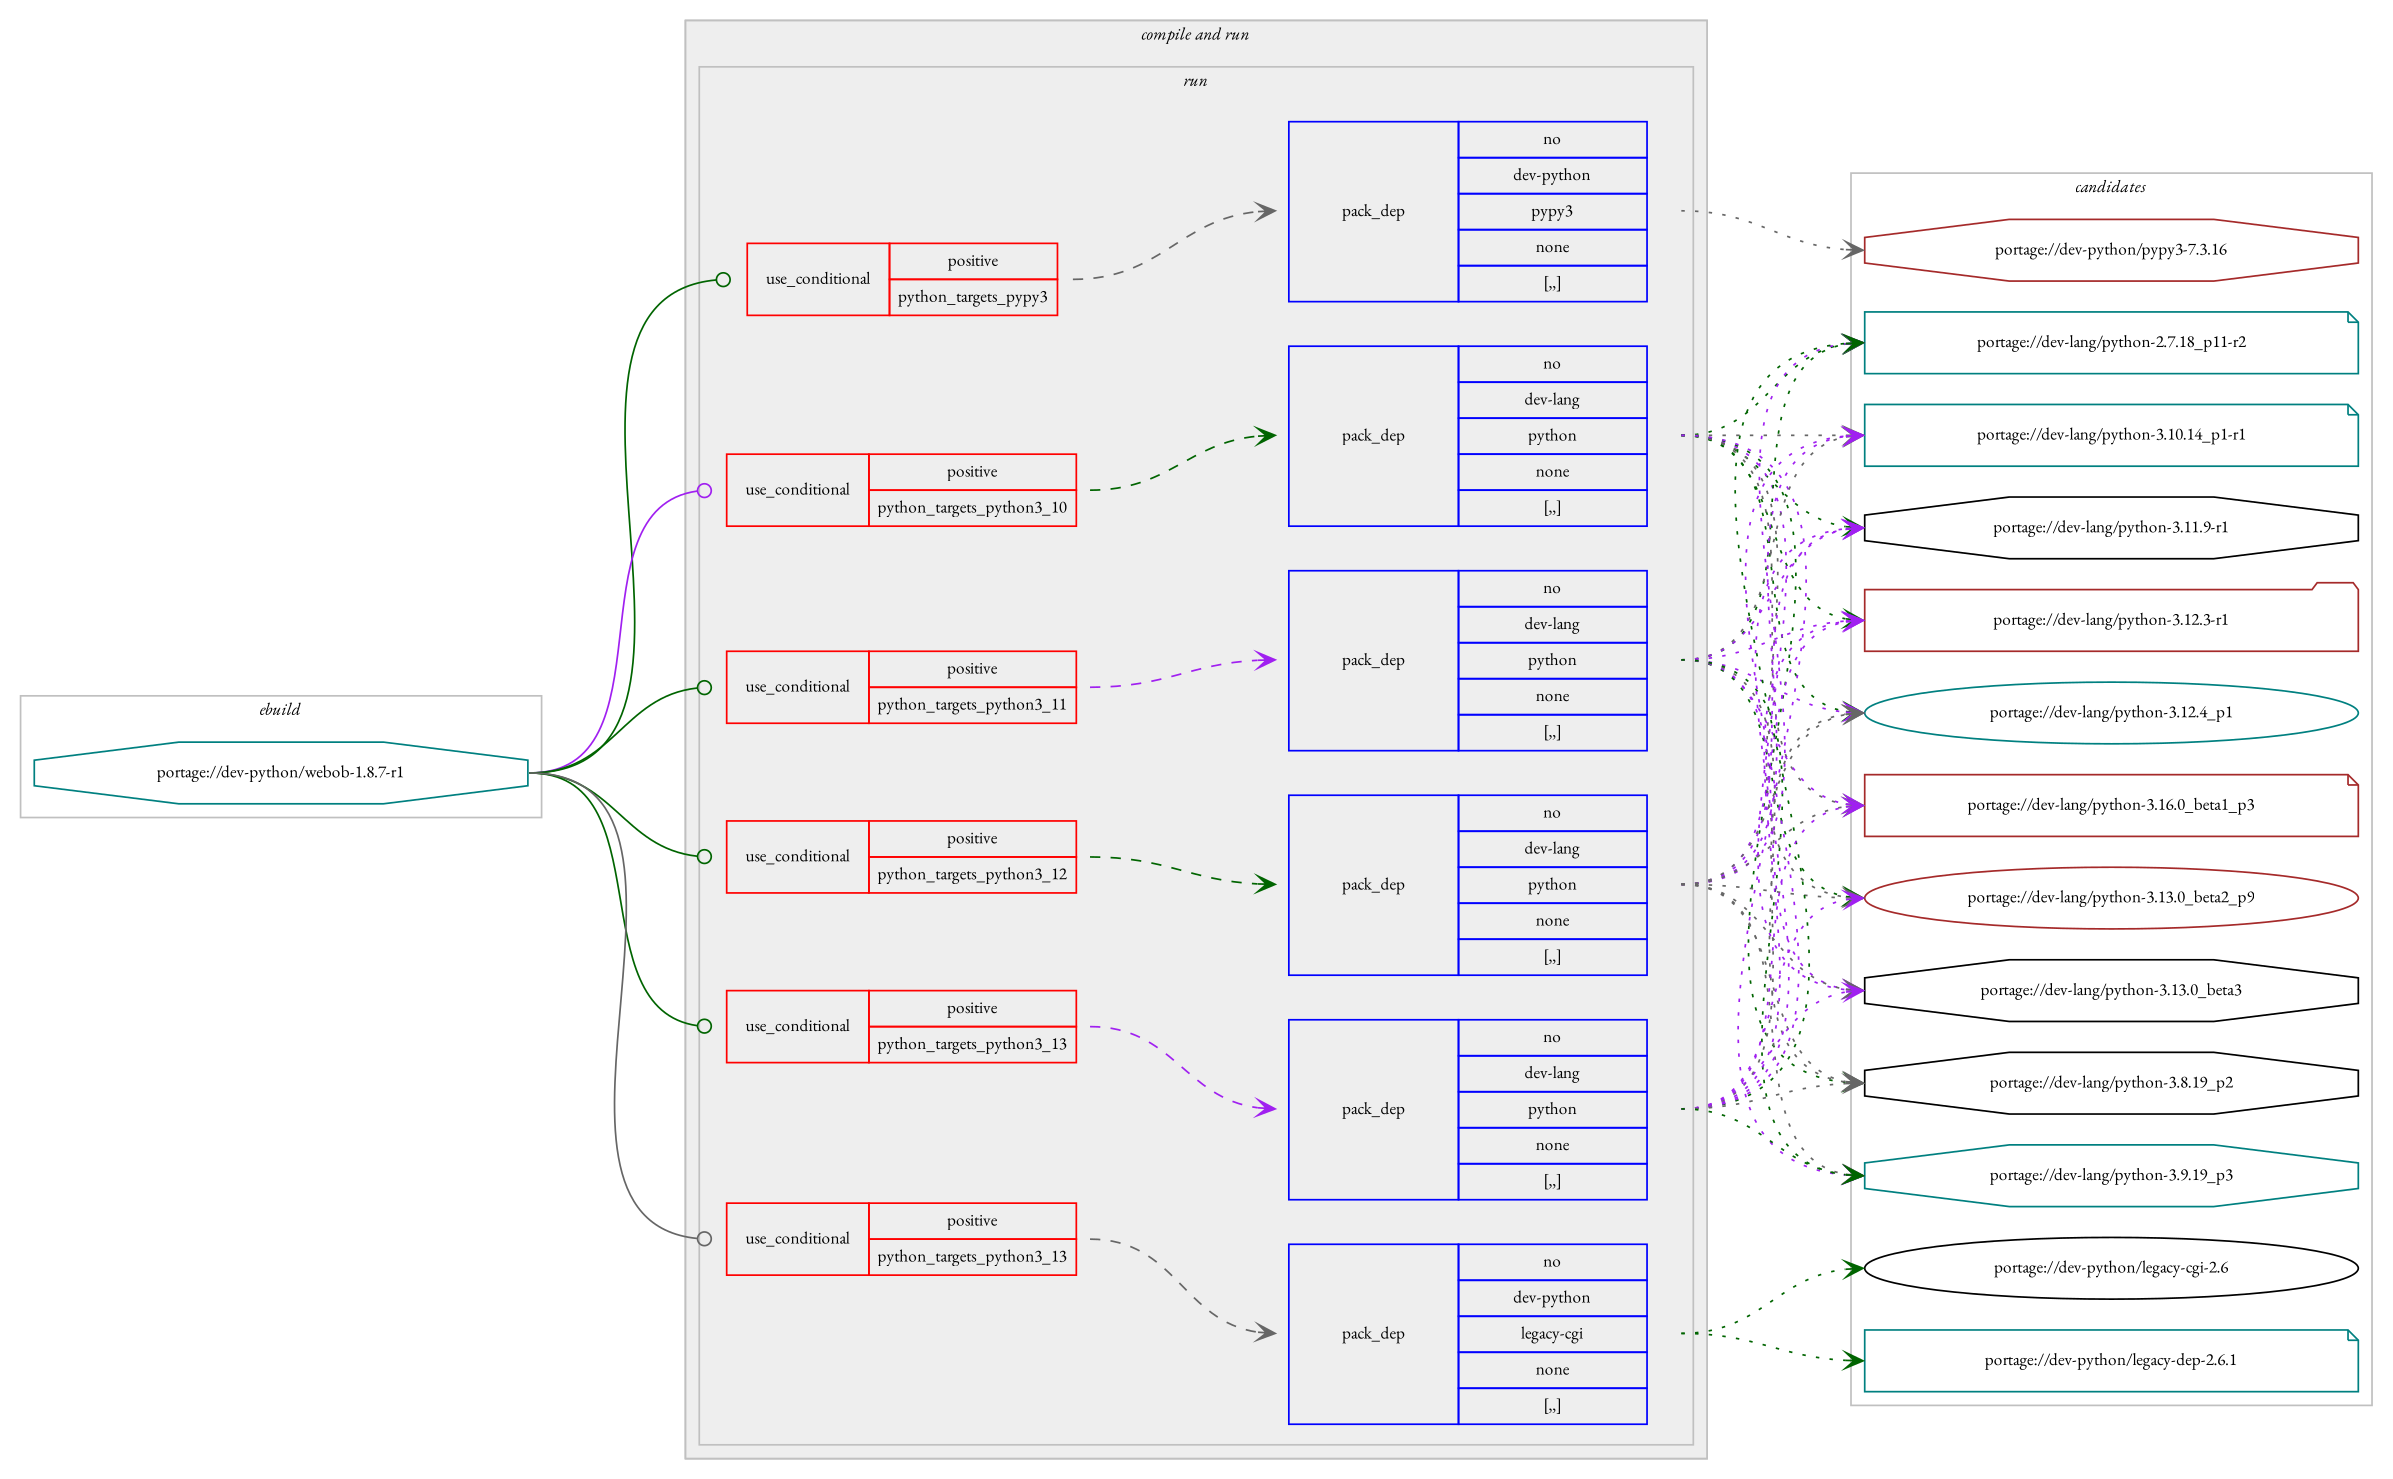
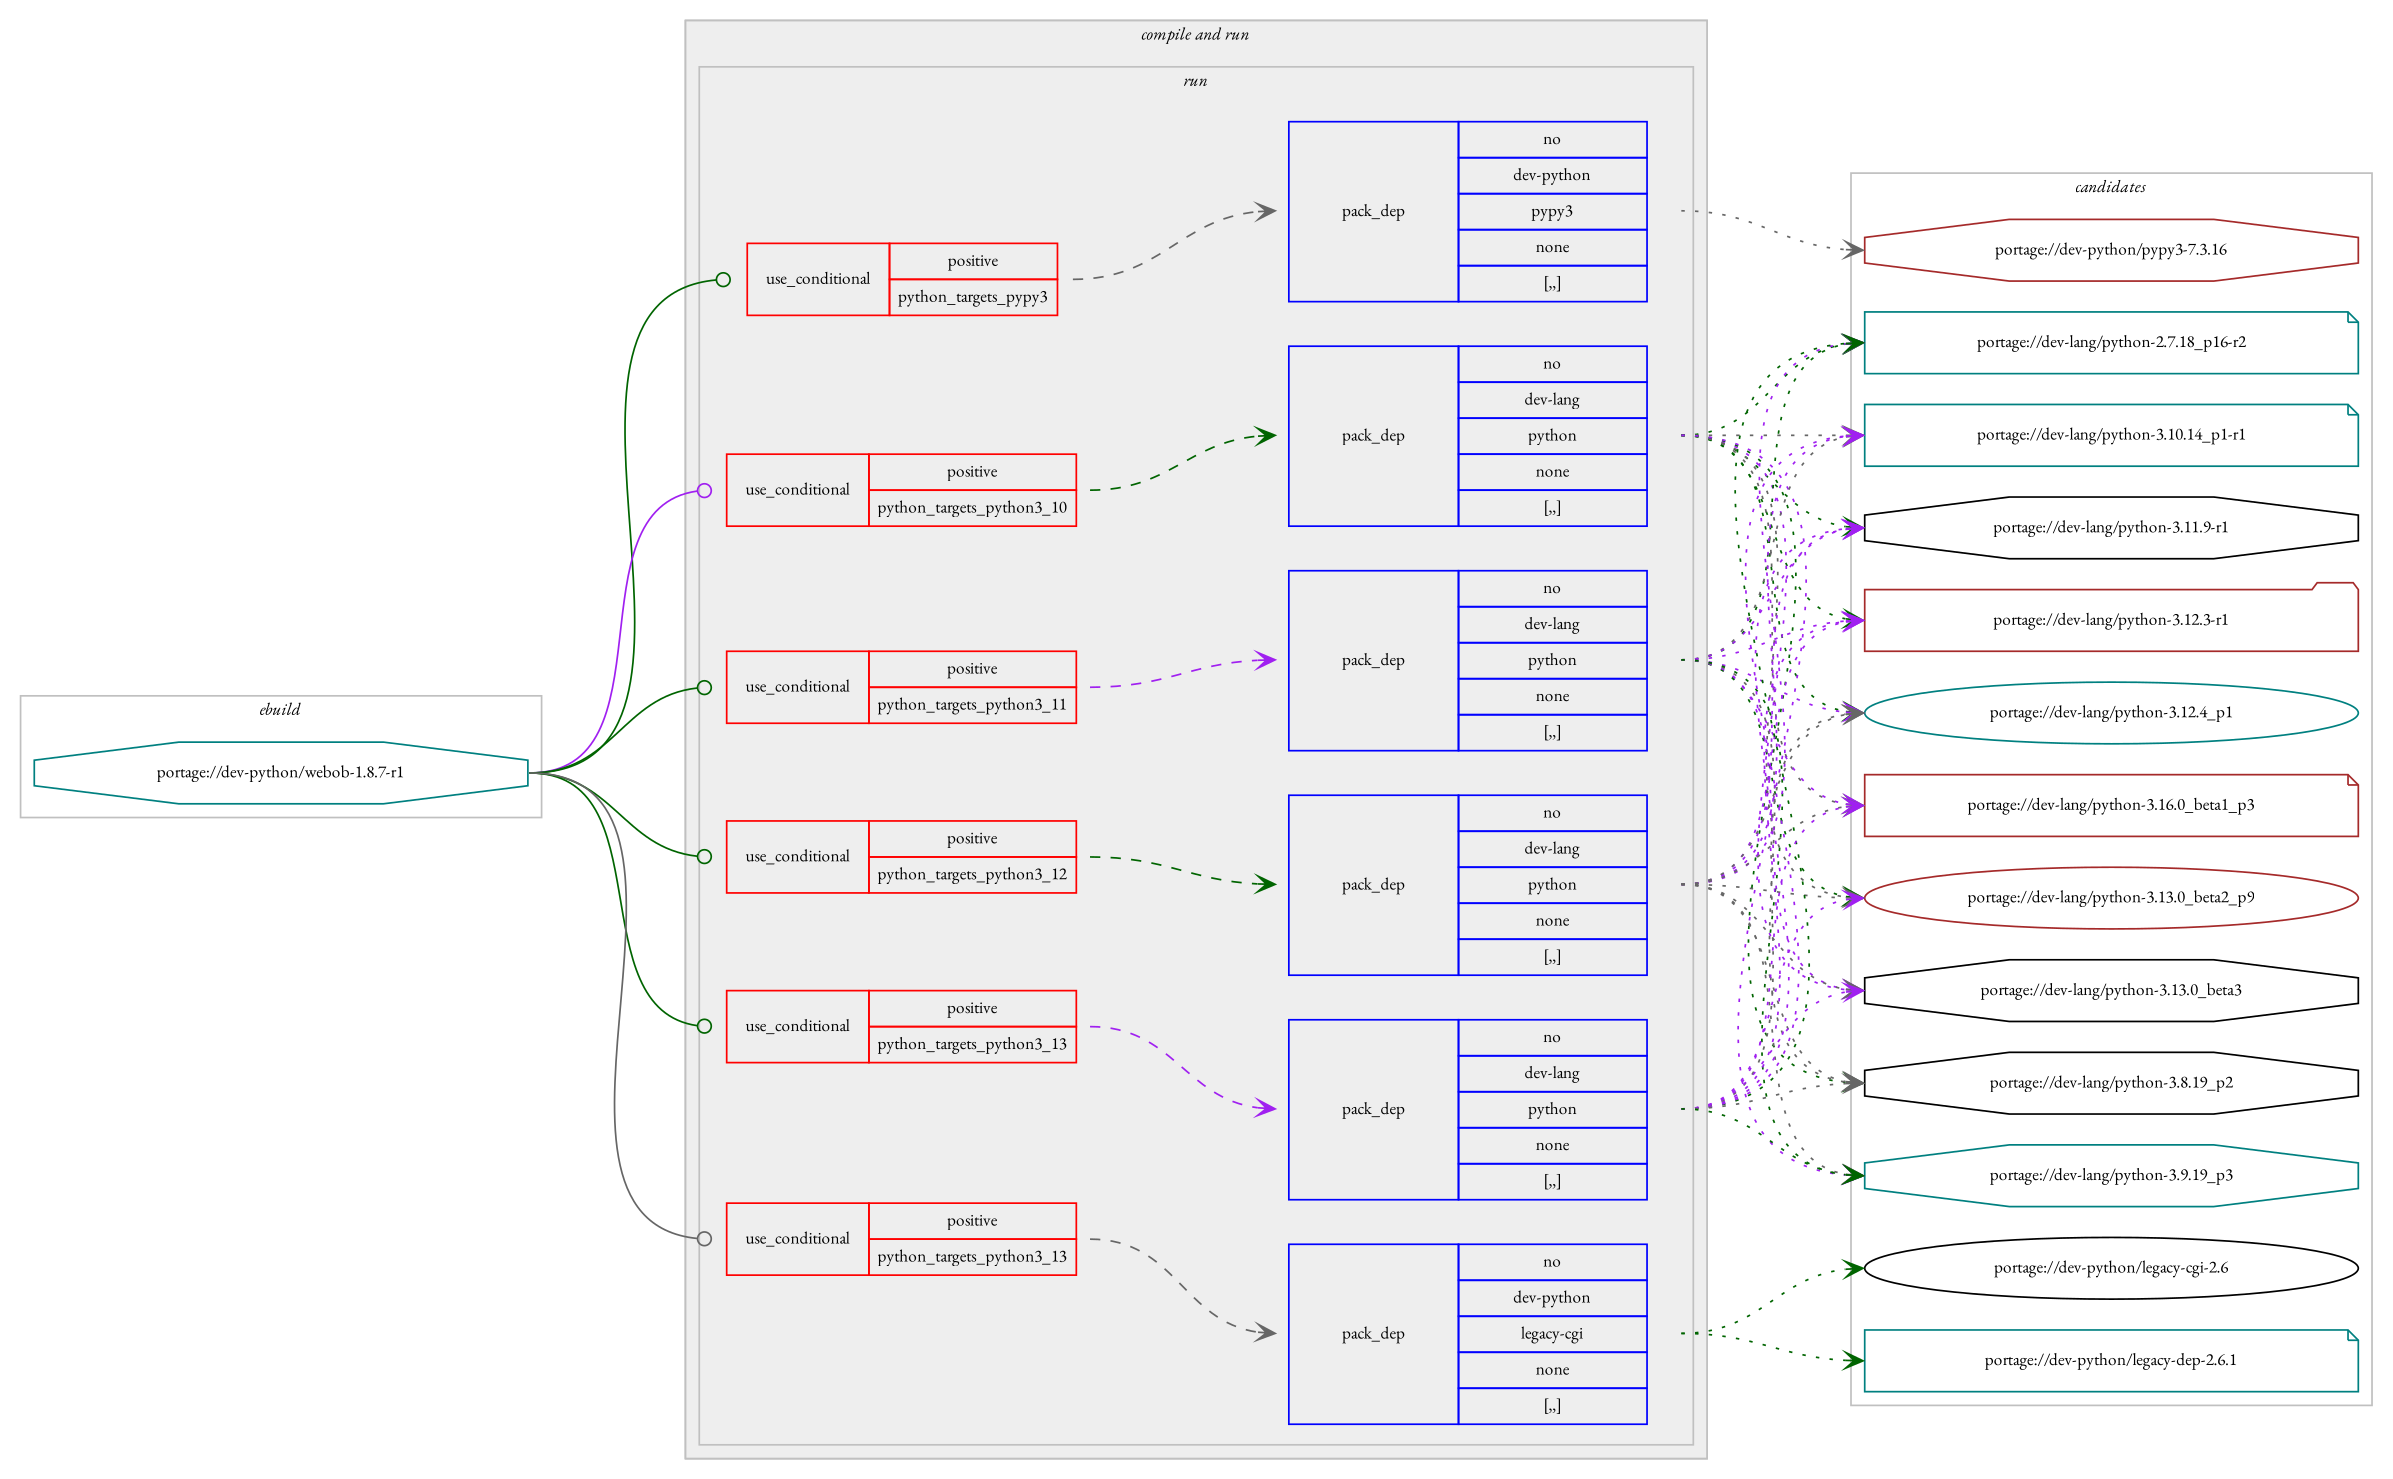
node "portage://dev-lang/python-2.7.18_p11-r2": label "portage://dev-lang/python-2.7.18_p11-r2" -> "portage://dev-lang/python-2.7.18_p16-r2"
